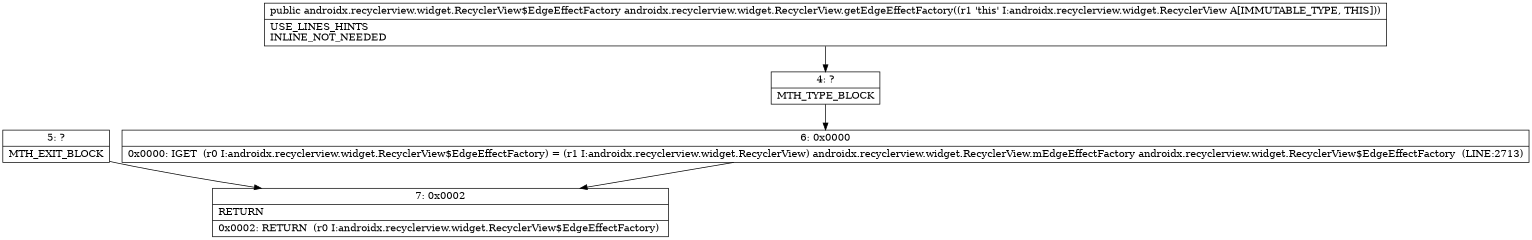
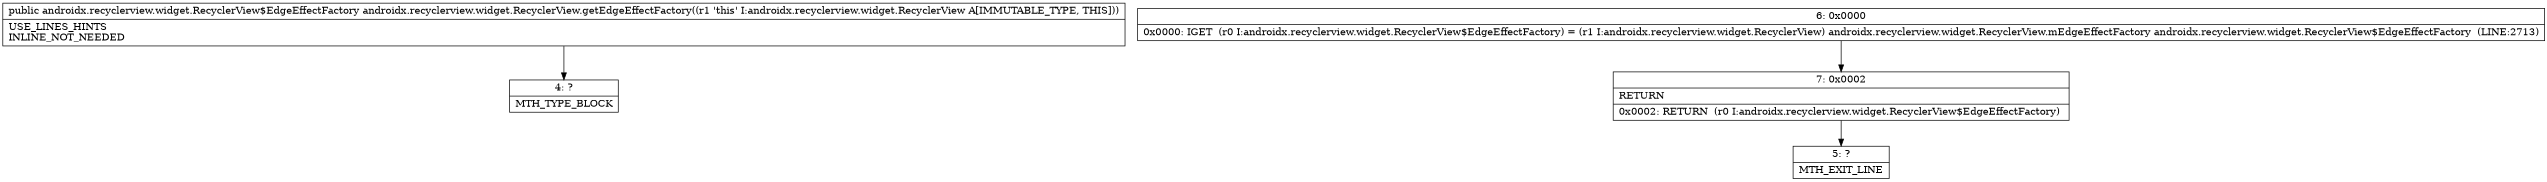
edge "4: ?" -> "6: 0x0000": removed
node "5: ?": text "MTH_EXIT_BLOCK" -> "MTH_EXIT_LINE"
edge "5: ?" -> "7: 0x0002": reversed
